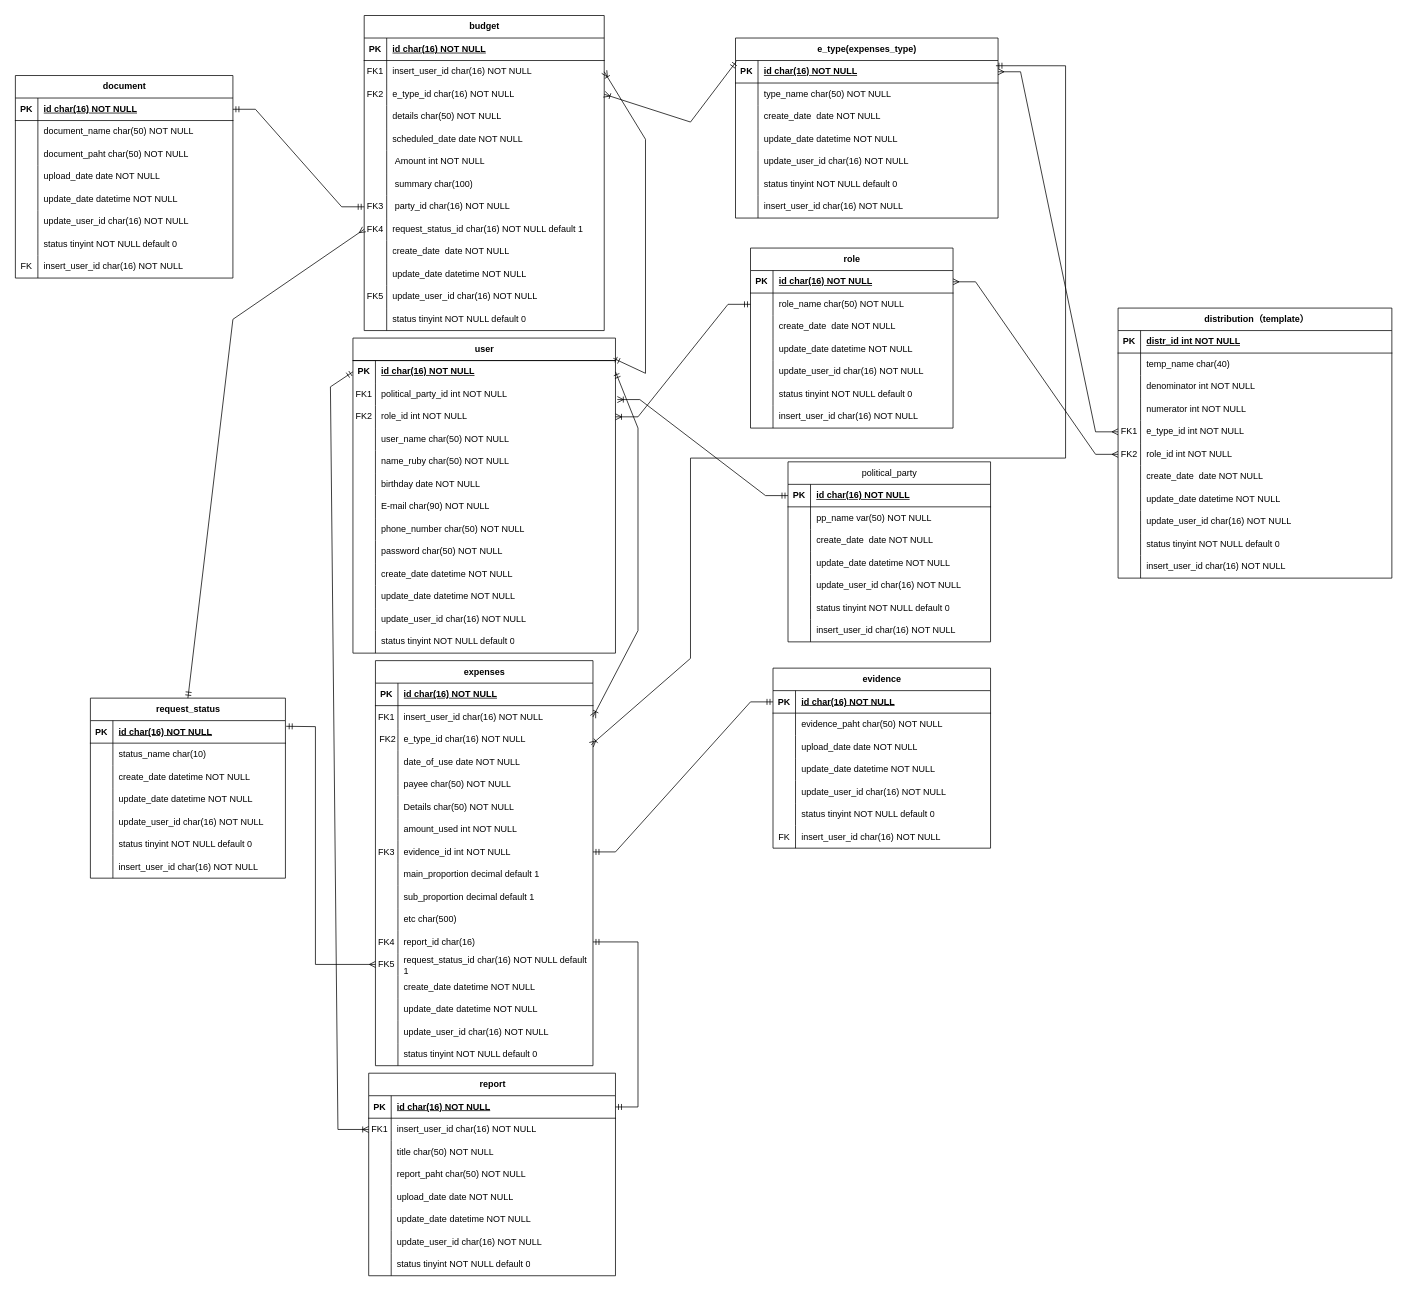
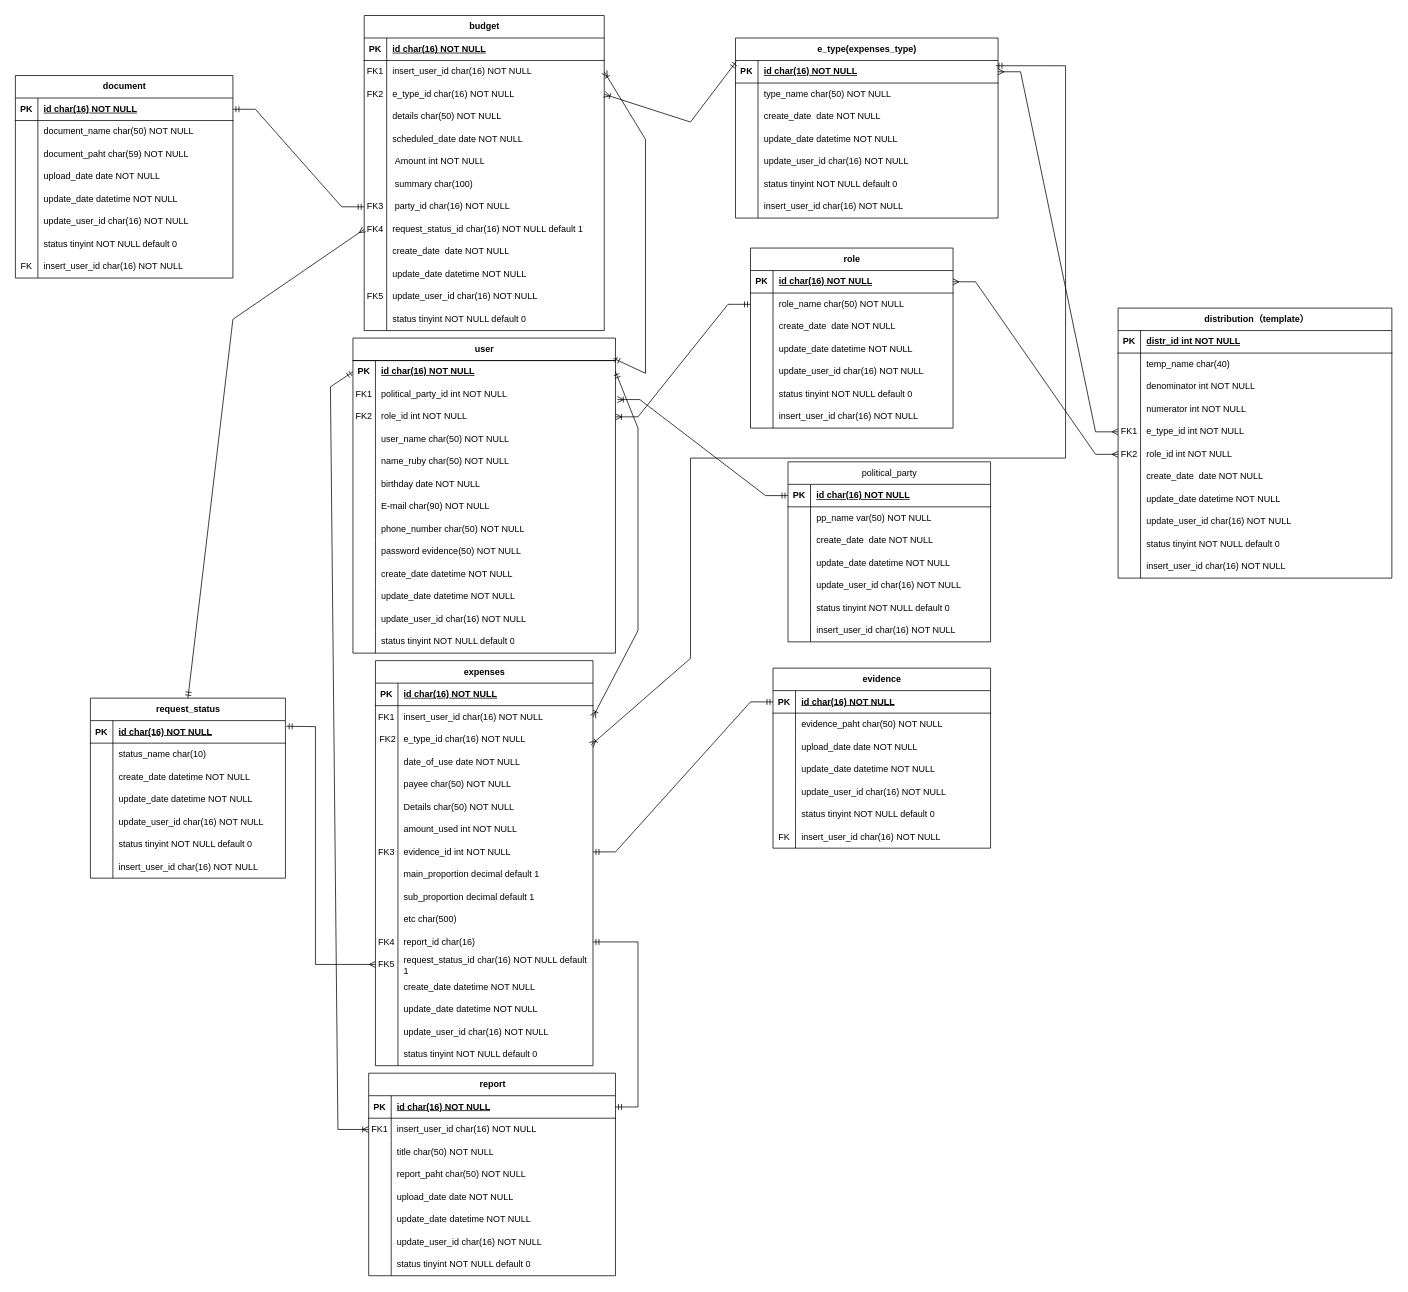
node "document_paht char(50) NOT NULL": label "document_paht char(50) NOT NULL" -> "document_paht char(59) NOT NULL"
node "password char(50) NOT NULL": label "password char(50) NOT NULL" -> "password evidence(50) NOT NULL"
